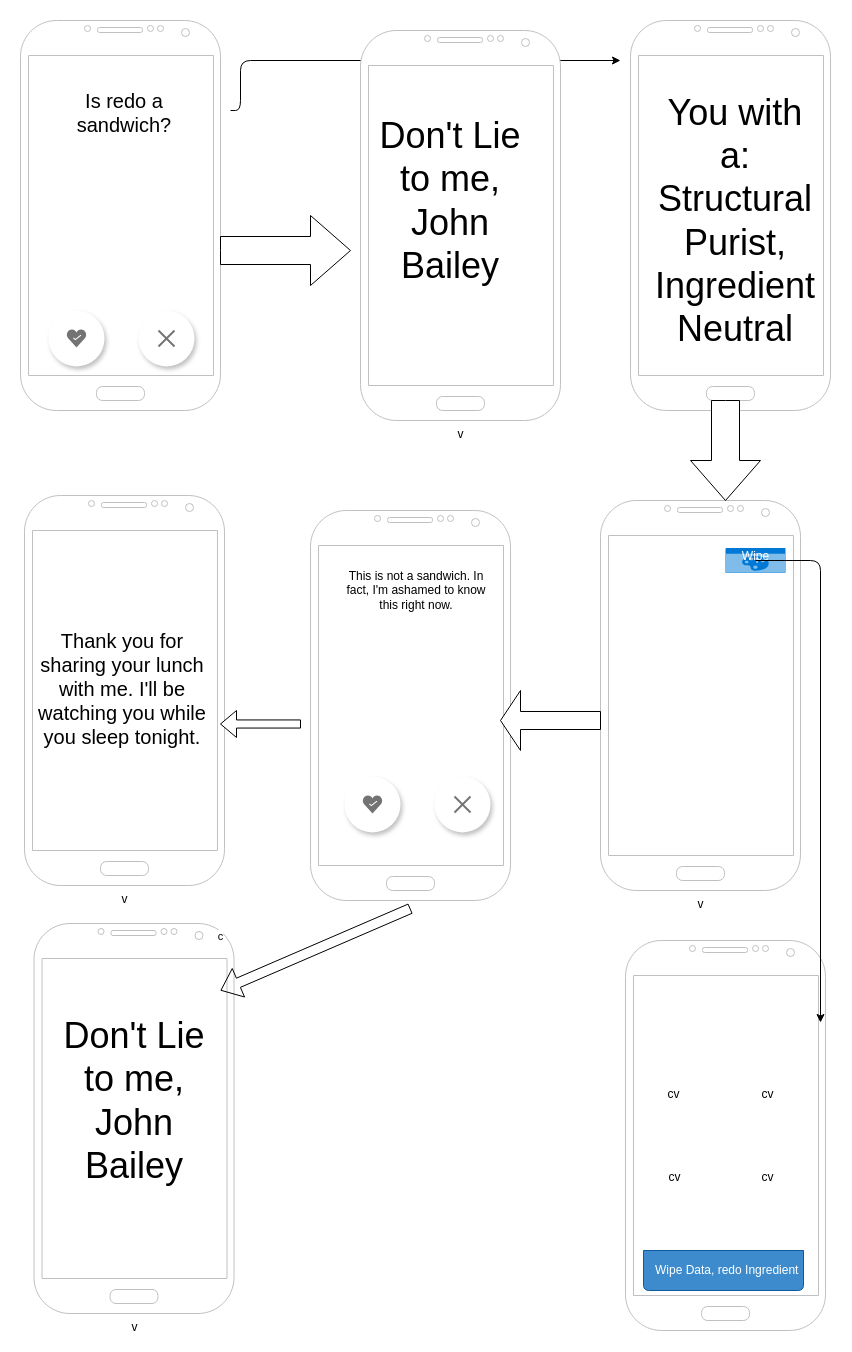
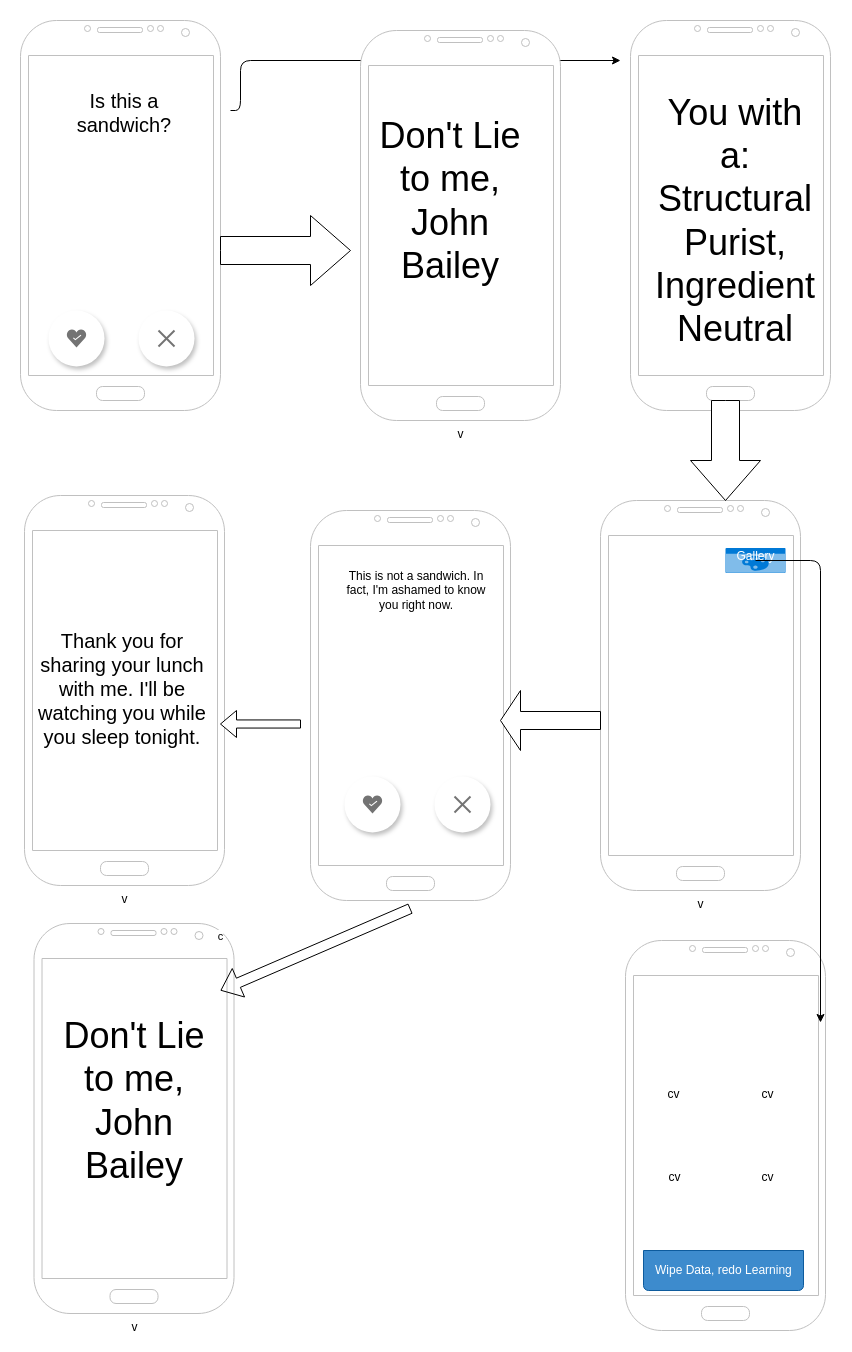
node "Is redo a sandwich?": label "Is redo a sandwich?" -> "Is this a sandwich?"
node "Wipe": label "Wipe" -> "Gallery"
node "This is not a sandwich. In fact, I'm ashamed to know this right now.": label "This is not a sandwich. In fact, I'm ashamed to know this right now." -> "This is not a sandwich. In fact, I'm ashamed to know you right now."
node "Wipe Data, redo Ingredient": label "Wipe Data, redo Ingredient" -> "Wipe Data, redo Learning"
